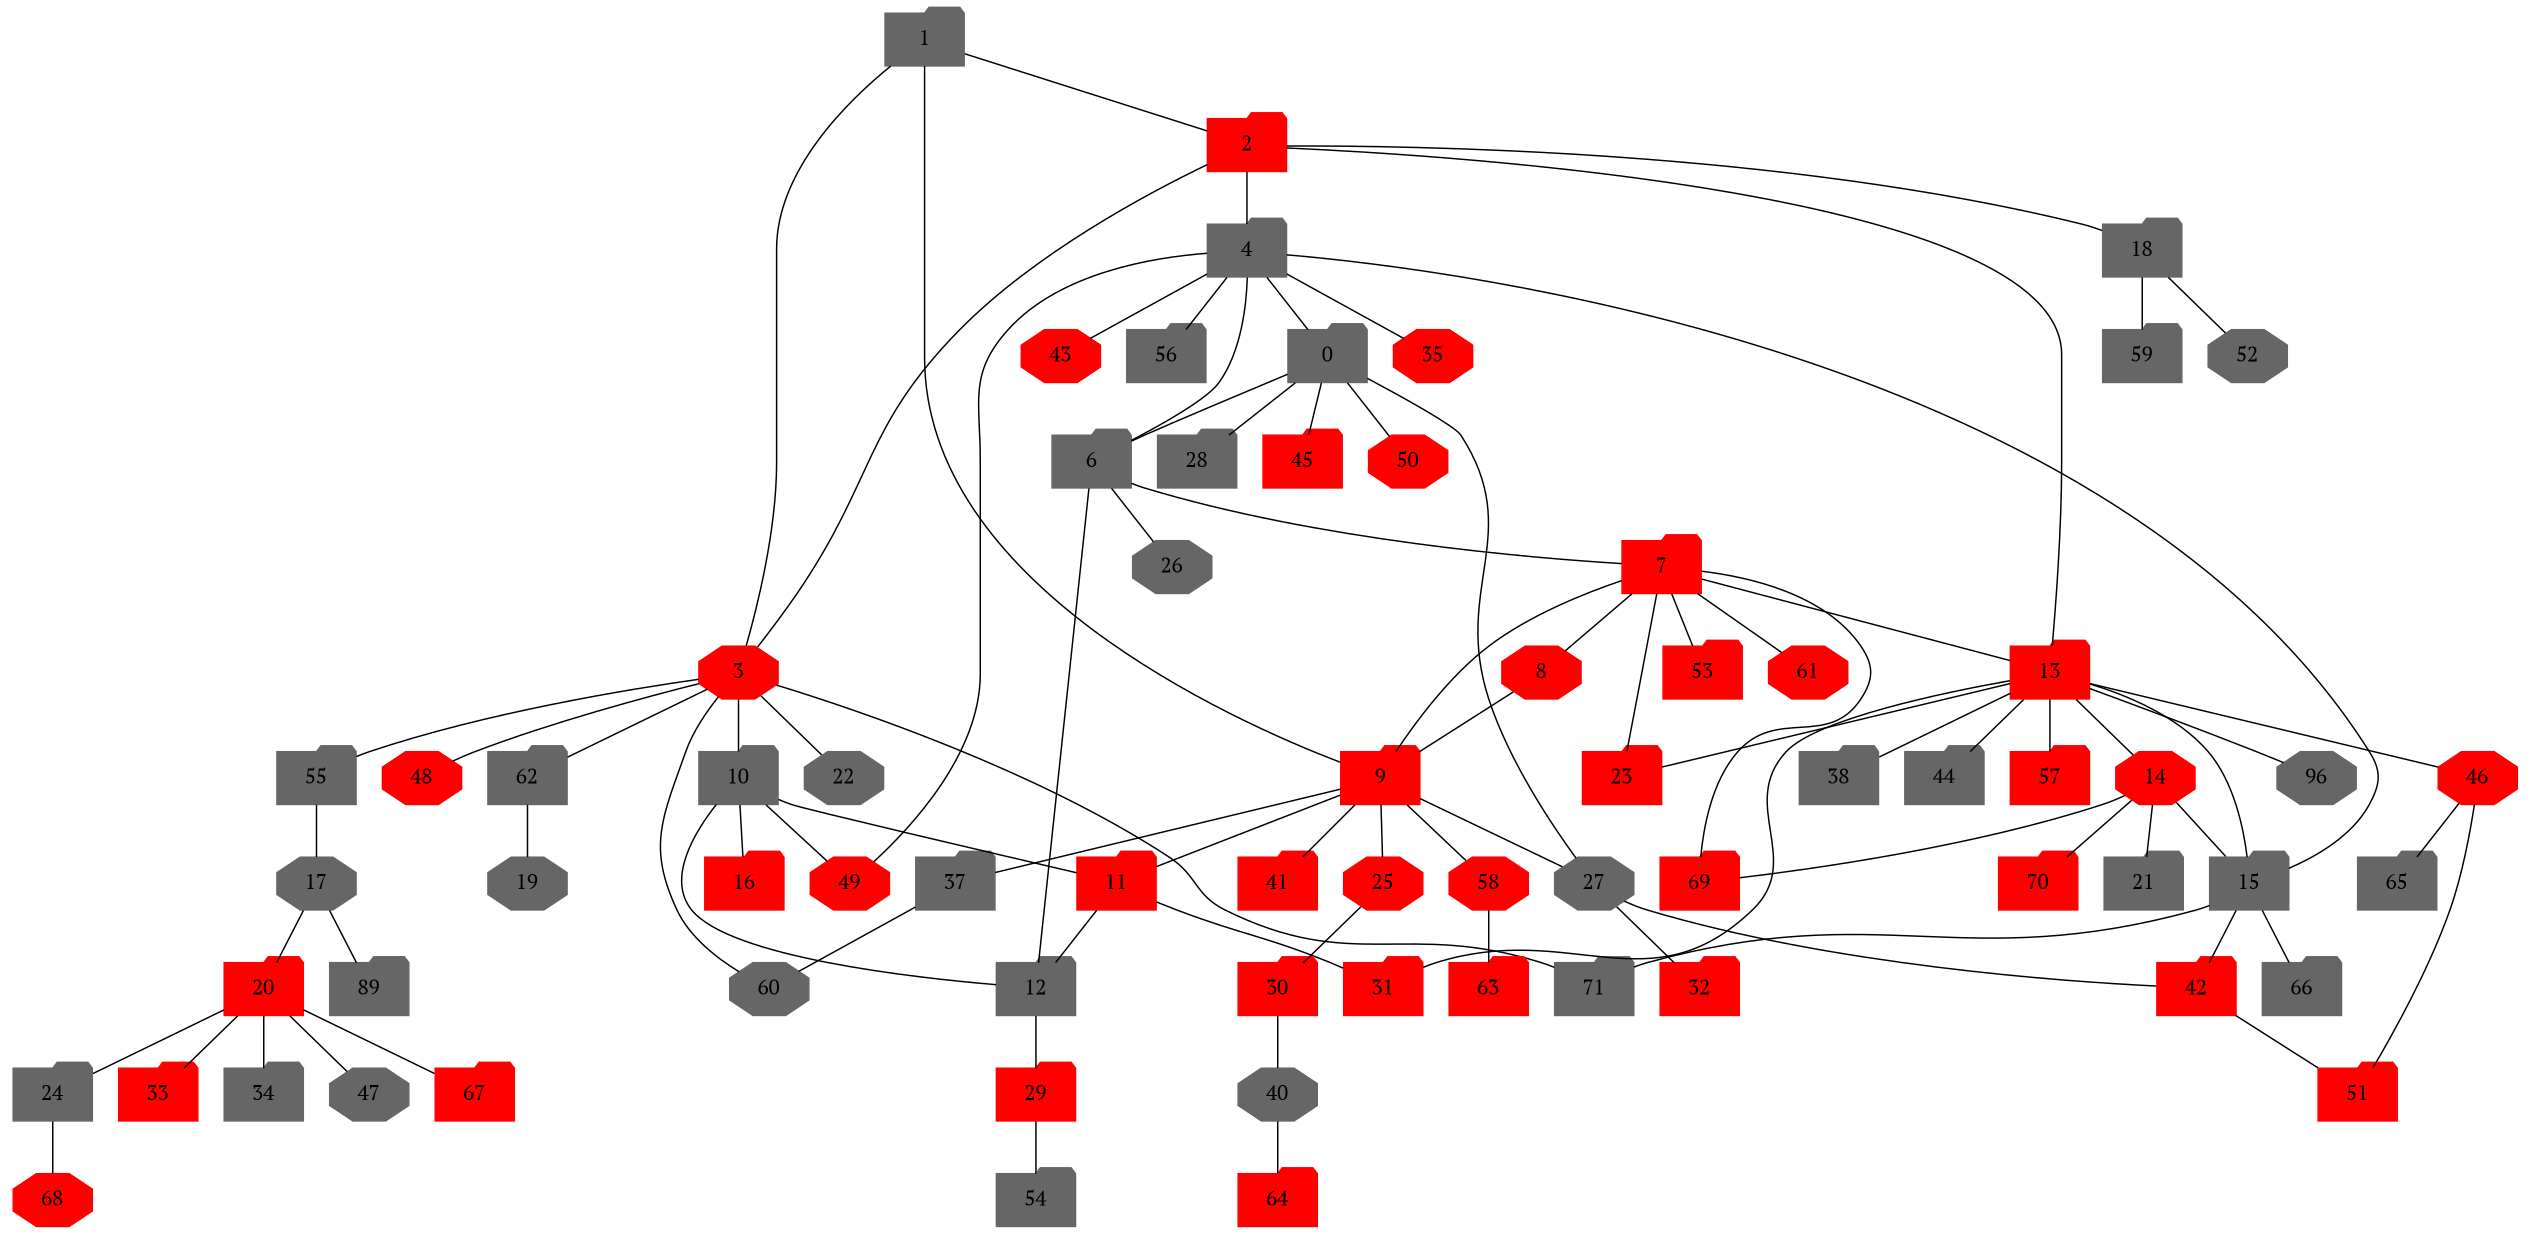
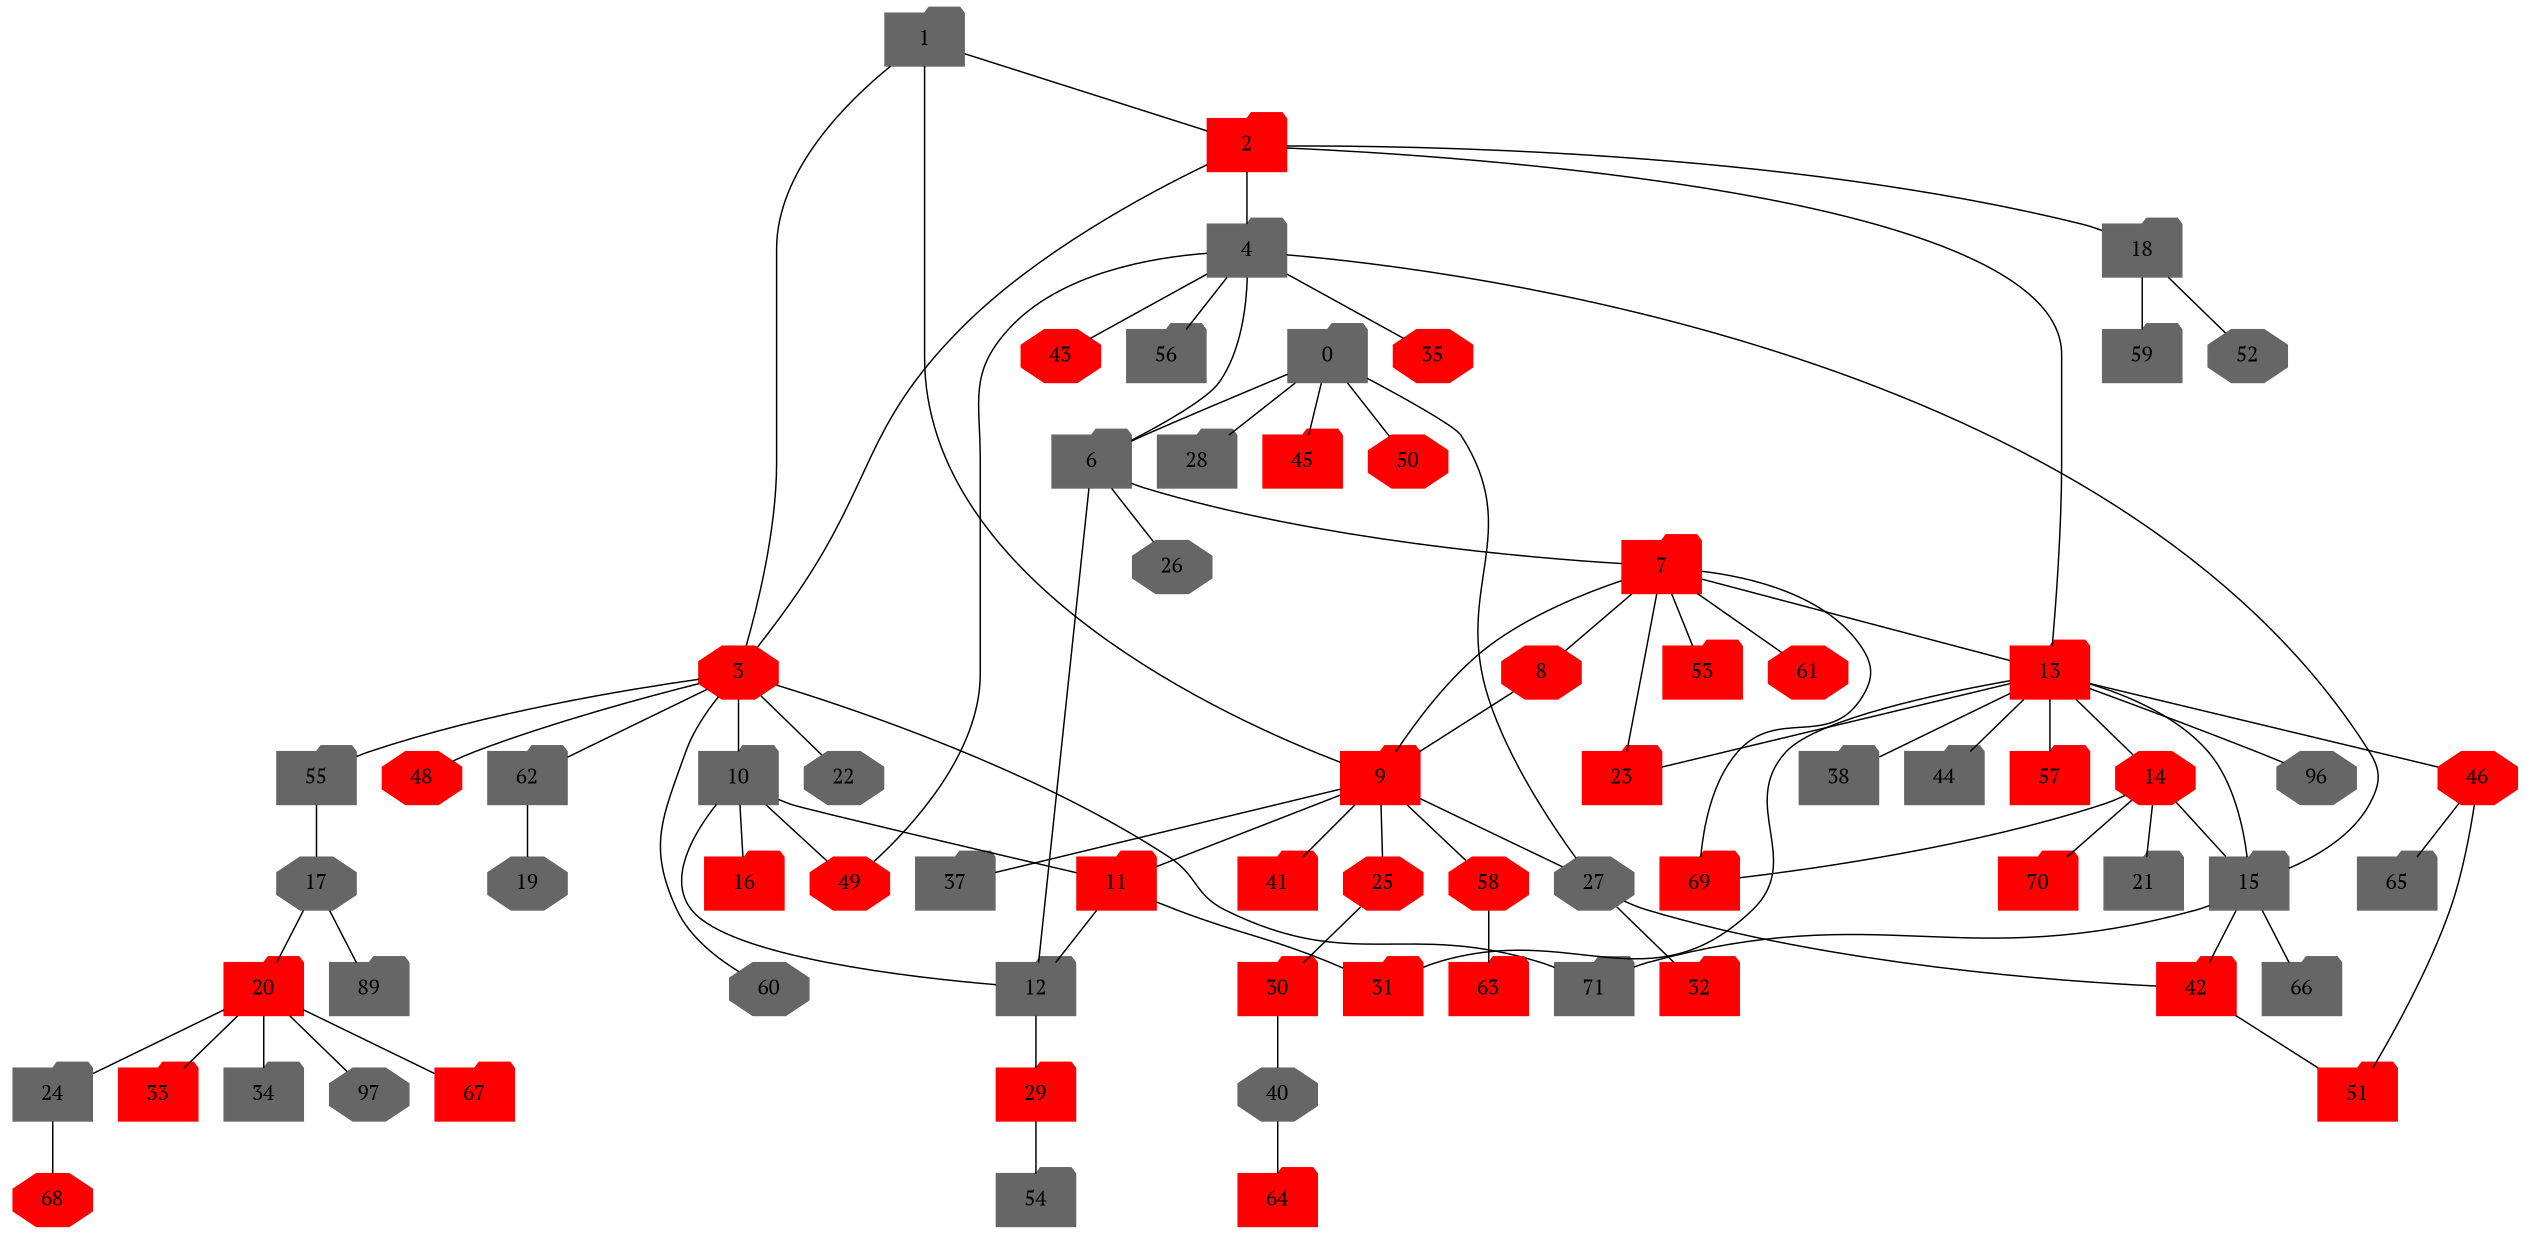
edge "4" -- "0": removed
edge "37" -- "60": removed
node "47": label "47" -> "97"
